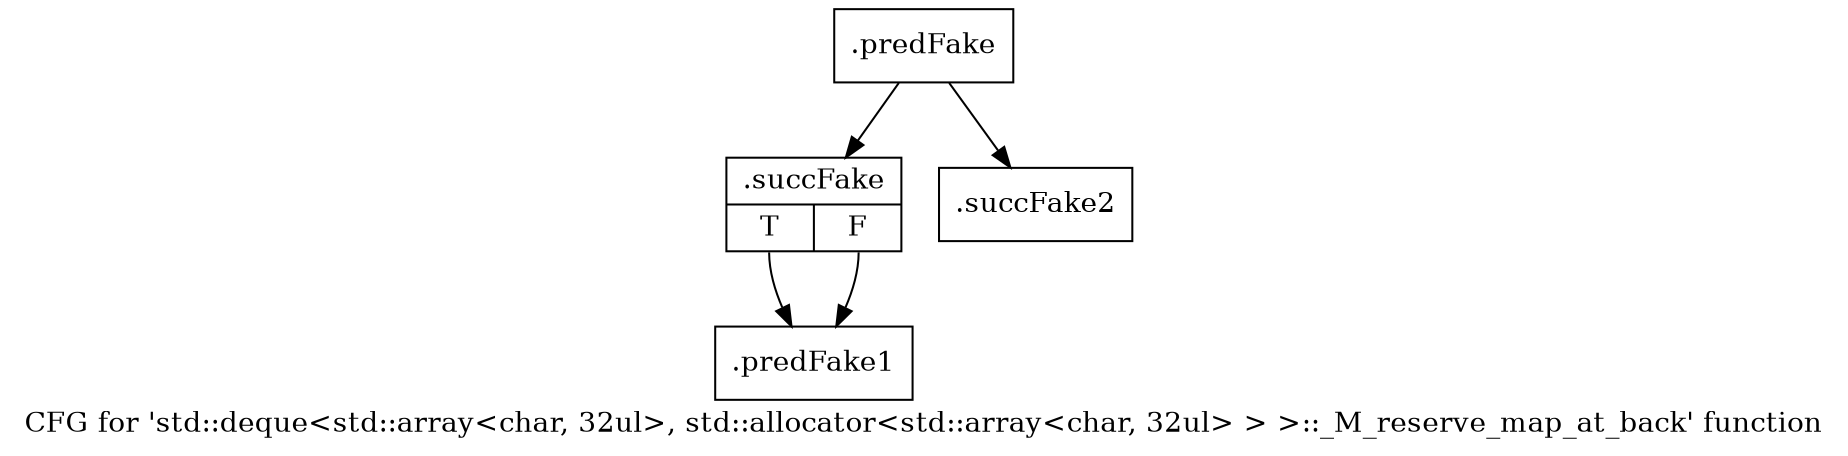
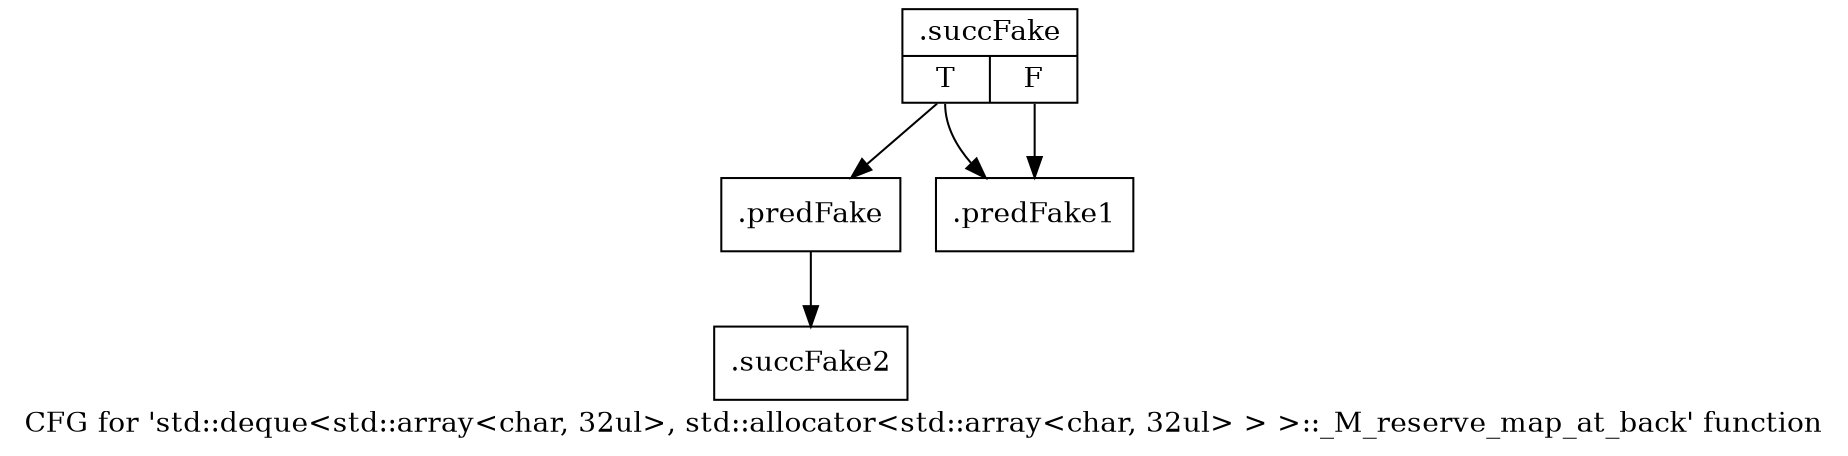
edge ".predFake" -> ".succFake": reversed
